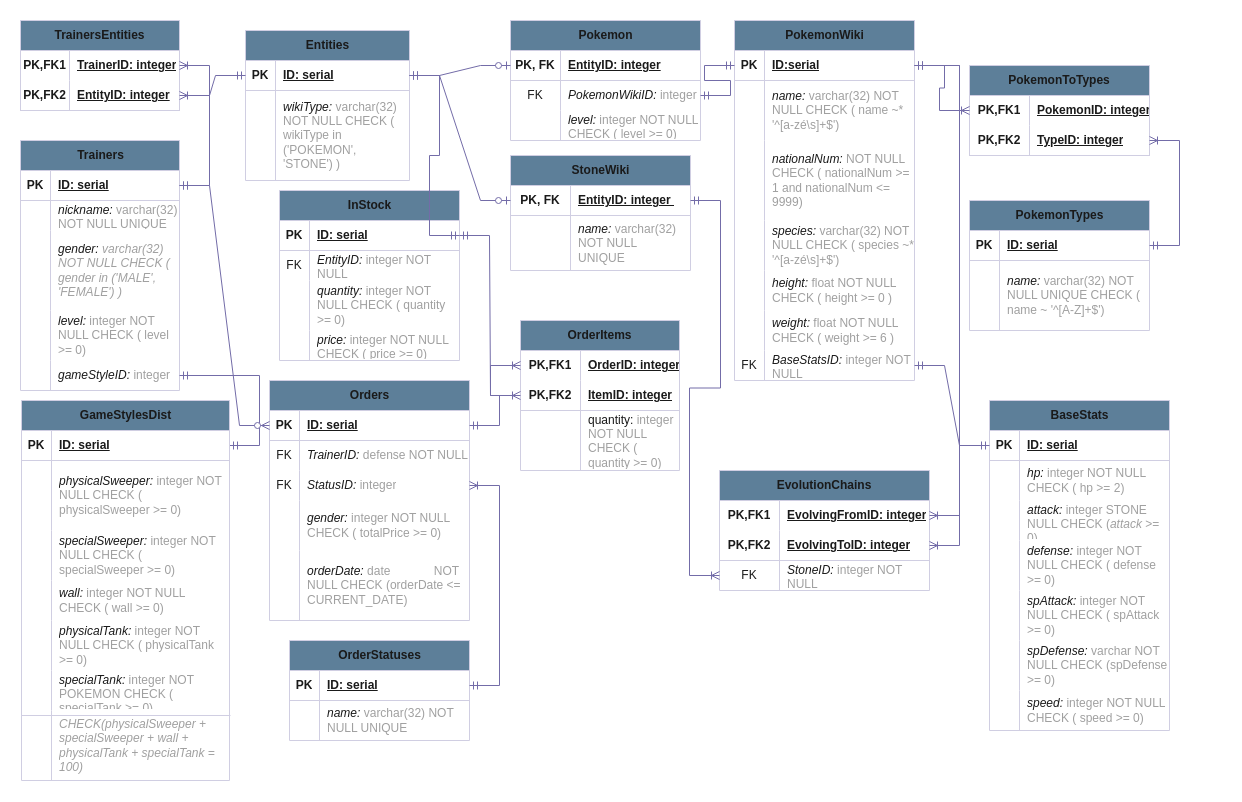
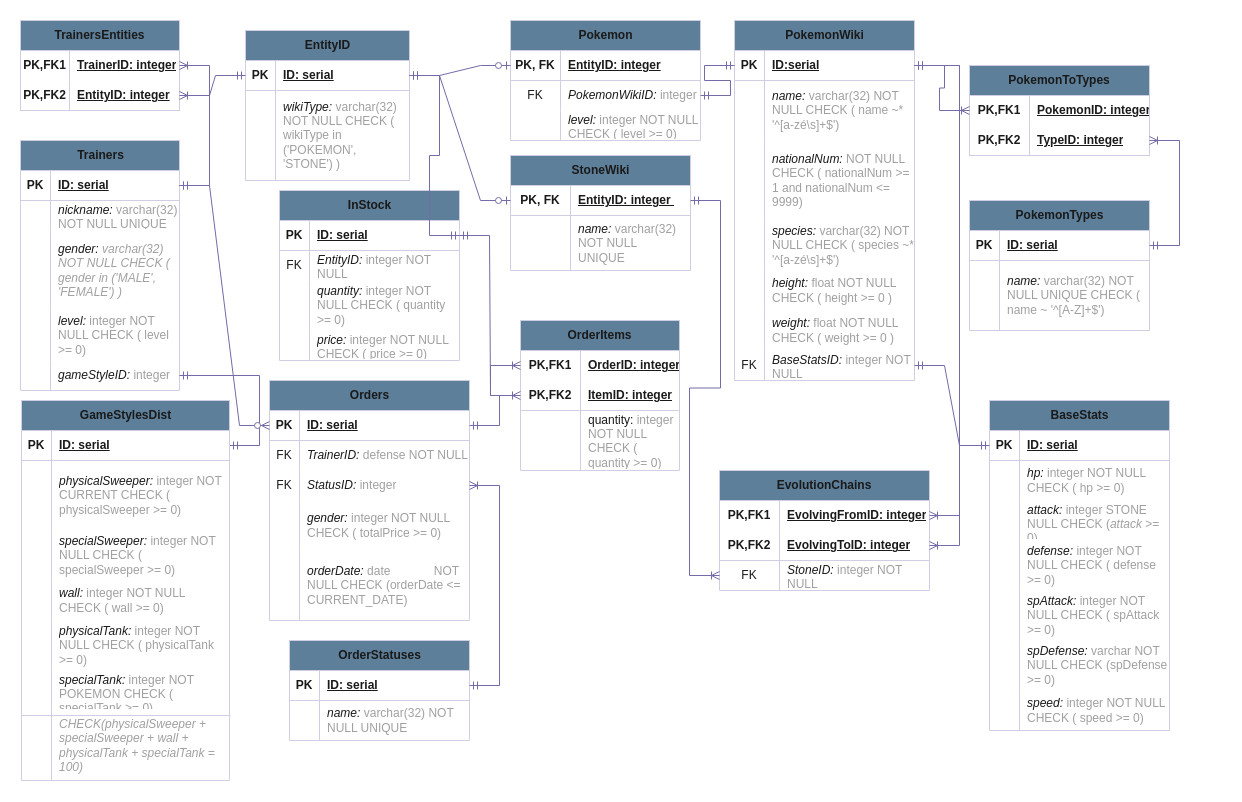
node "Entities": label "Entities" -> "EntityID"
node "weight: float NOT NULL CHECK ( weight >= 6 )": label "weight: float NOT NULL CHECK ( weight >= 6 )" -> "weight: float NOT NULL CHECK ( weight >= 0 )"
node "hp: integer NOT NULL CHECK ( hp >= 2)": label "hp: integer NOT NULL CHECK ( hp >= 2)" -> "hp: integer NOT NULL CHECK ( hp >= 0)"
node "physicalSweeper: integer NOT NULL CHECK ( physicalSweeper >= 0)": label "physicalSweeper: integer NOT NULL CHECK ( physicalSweeper >= 0)" -> "physicalSweeper: integer NOT CURRENT CHECK ( physicalSweeper >= 0)"
